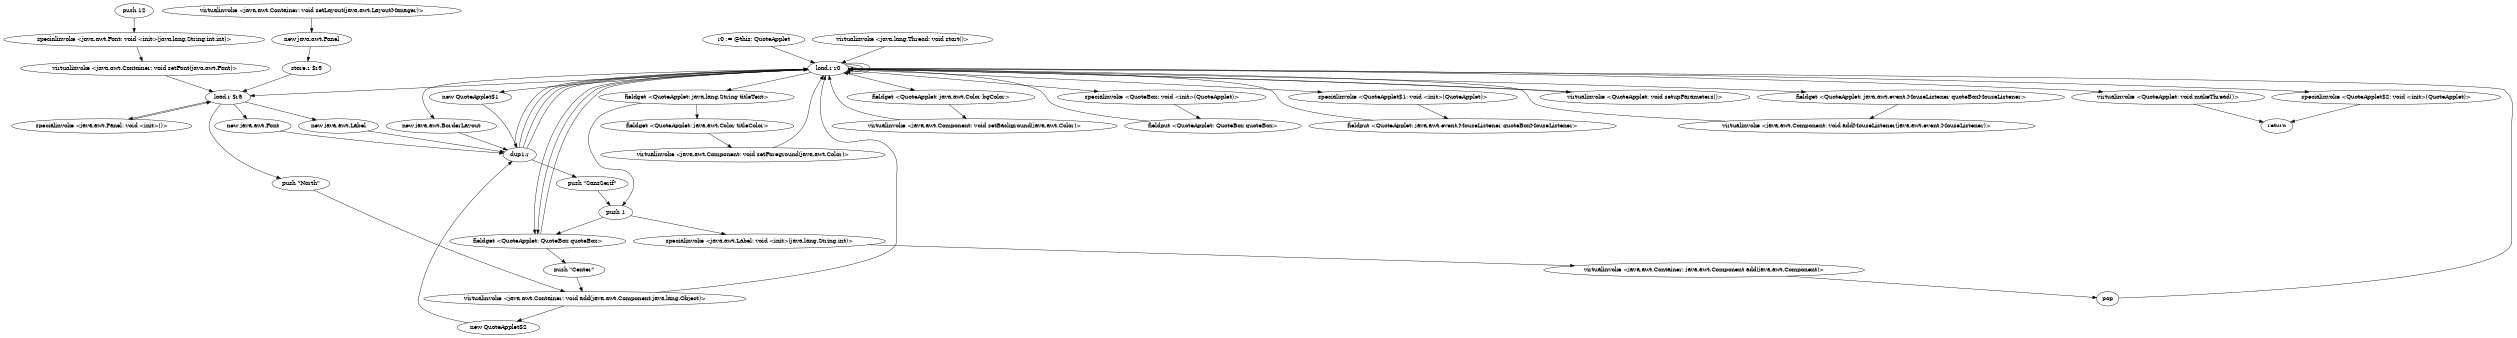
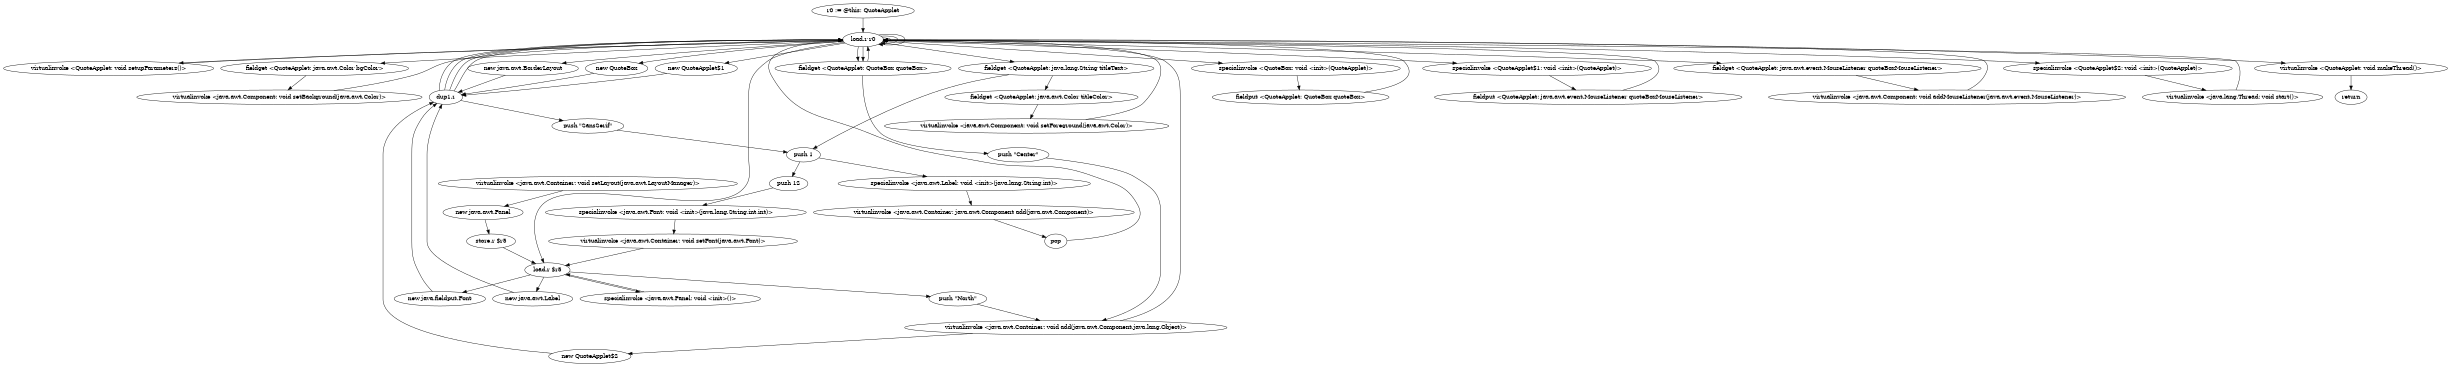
node "new QuoteBox": added
edge "specialinvoke <QuoteApplet$2: void <init>(QuoteApplet)>" -> "return": now "specialinvoke <QuoteApplet$2: void <init>(QuoteApplet)>" -> "virtualinvoke <java.lang.Thread: void start()>"
node "new java.awt.Font": label "new java.awt.Font" -> "new java.fieldput.Font"
edge "push 1" -> "fieldget <QuoteApplet: QuoteBox quoteBox>": now "push 1" -> "push 12"
